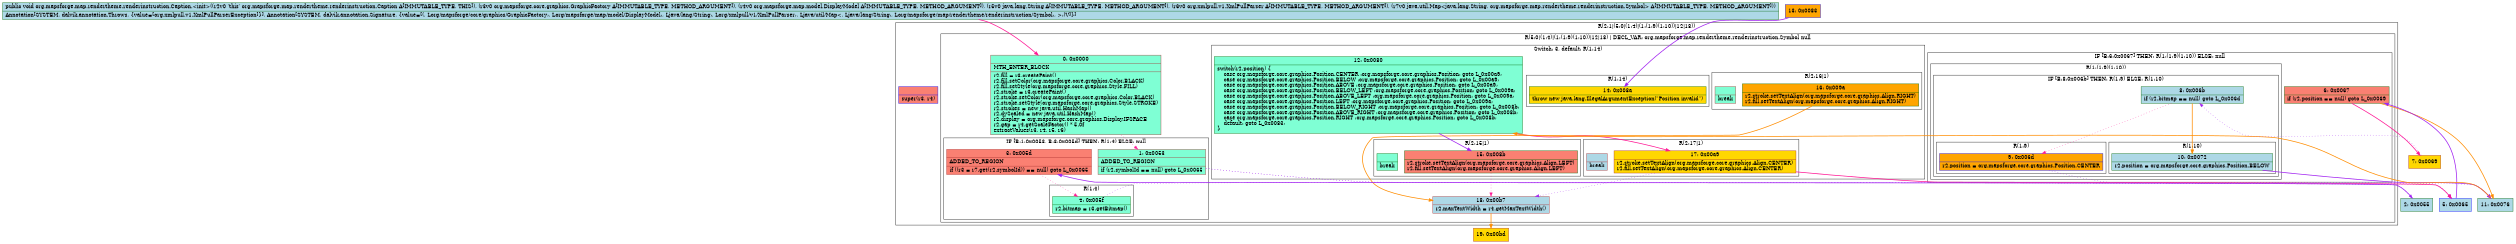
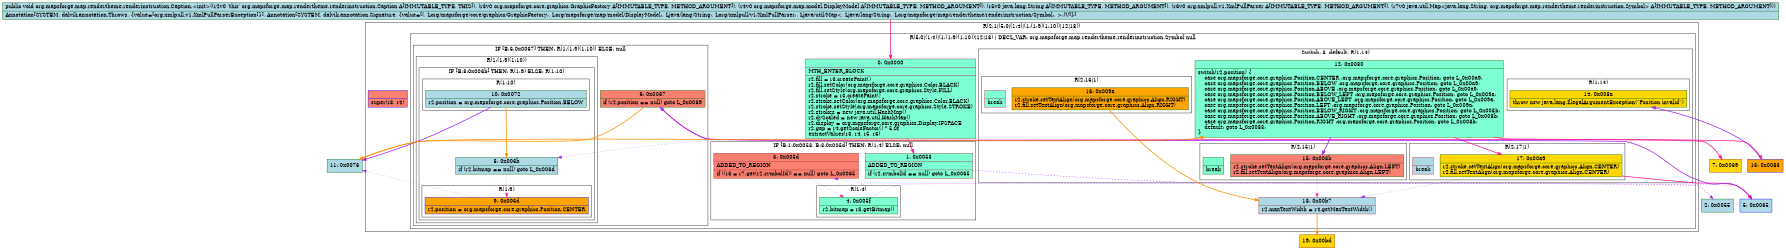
edge "8: 0x006b" -> "10: 0x0072": reversed
edge "12: 0x0080" -> "13: 0x0083": added
edge "0: 0x0000" -> "1: 0x0053": style dotted -> bold
node "17: 0x00a9": color brown -> darkgreen
edge "2: 0x0055" -> "3: 0x005d": style bold -> dotted
